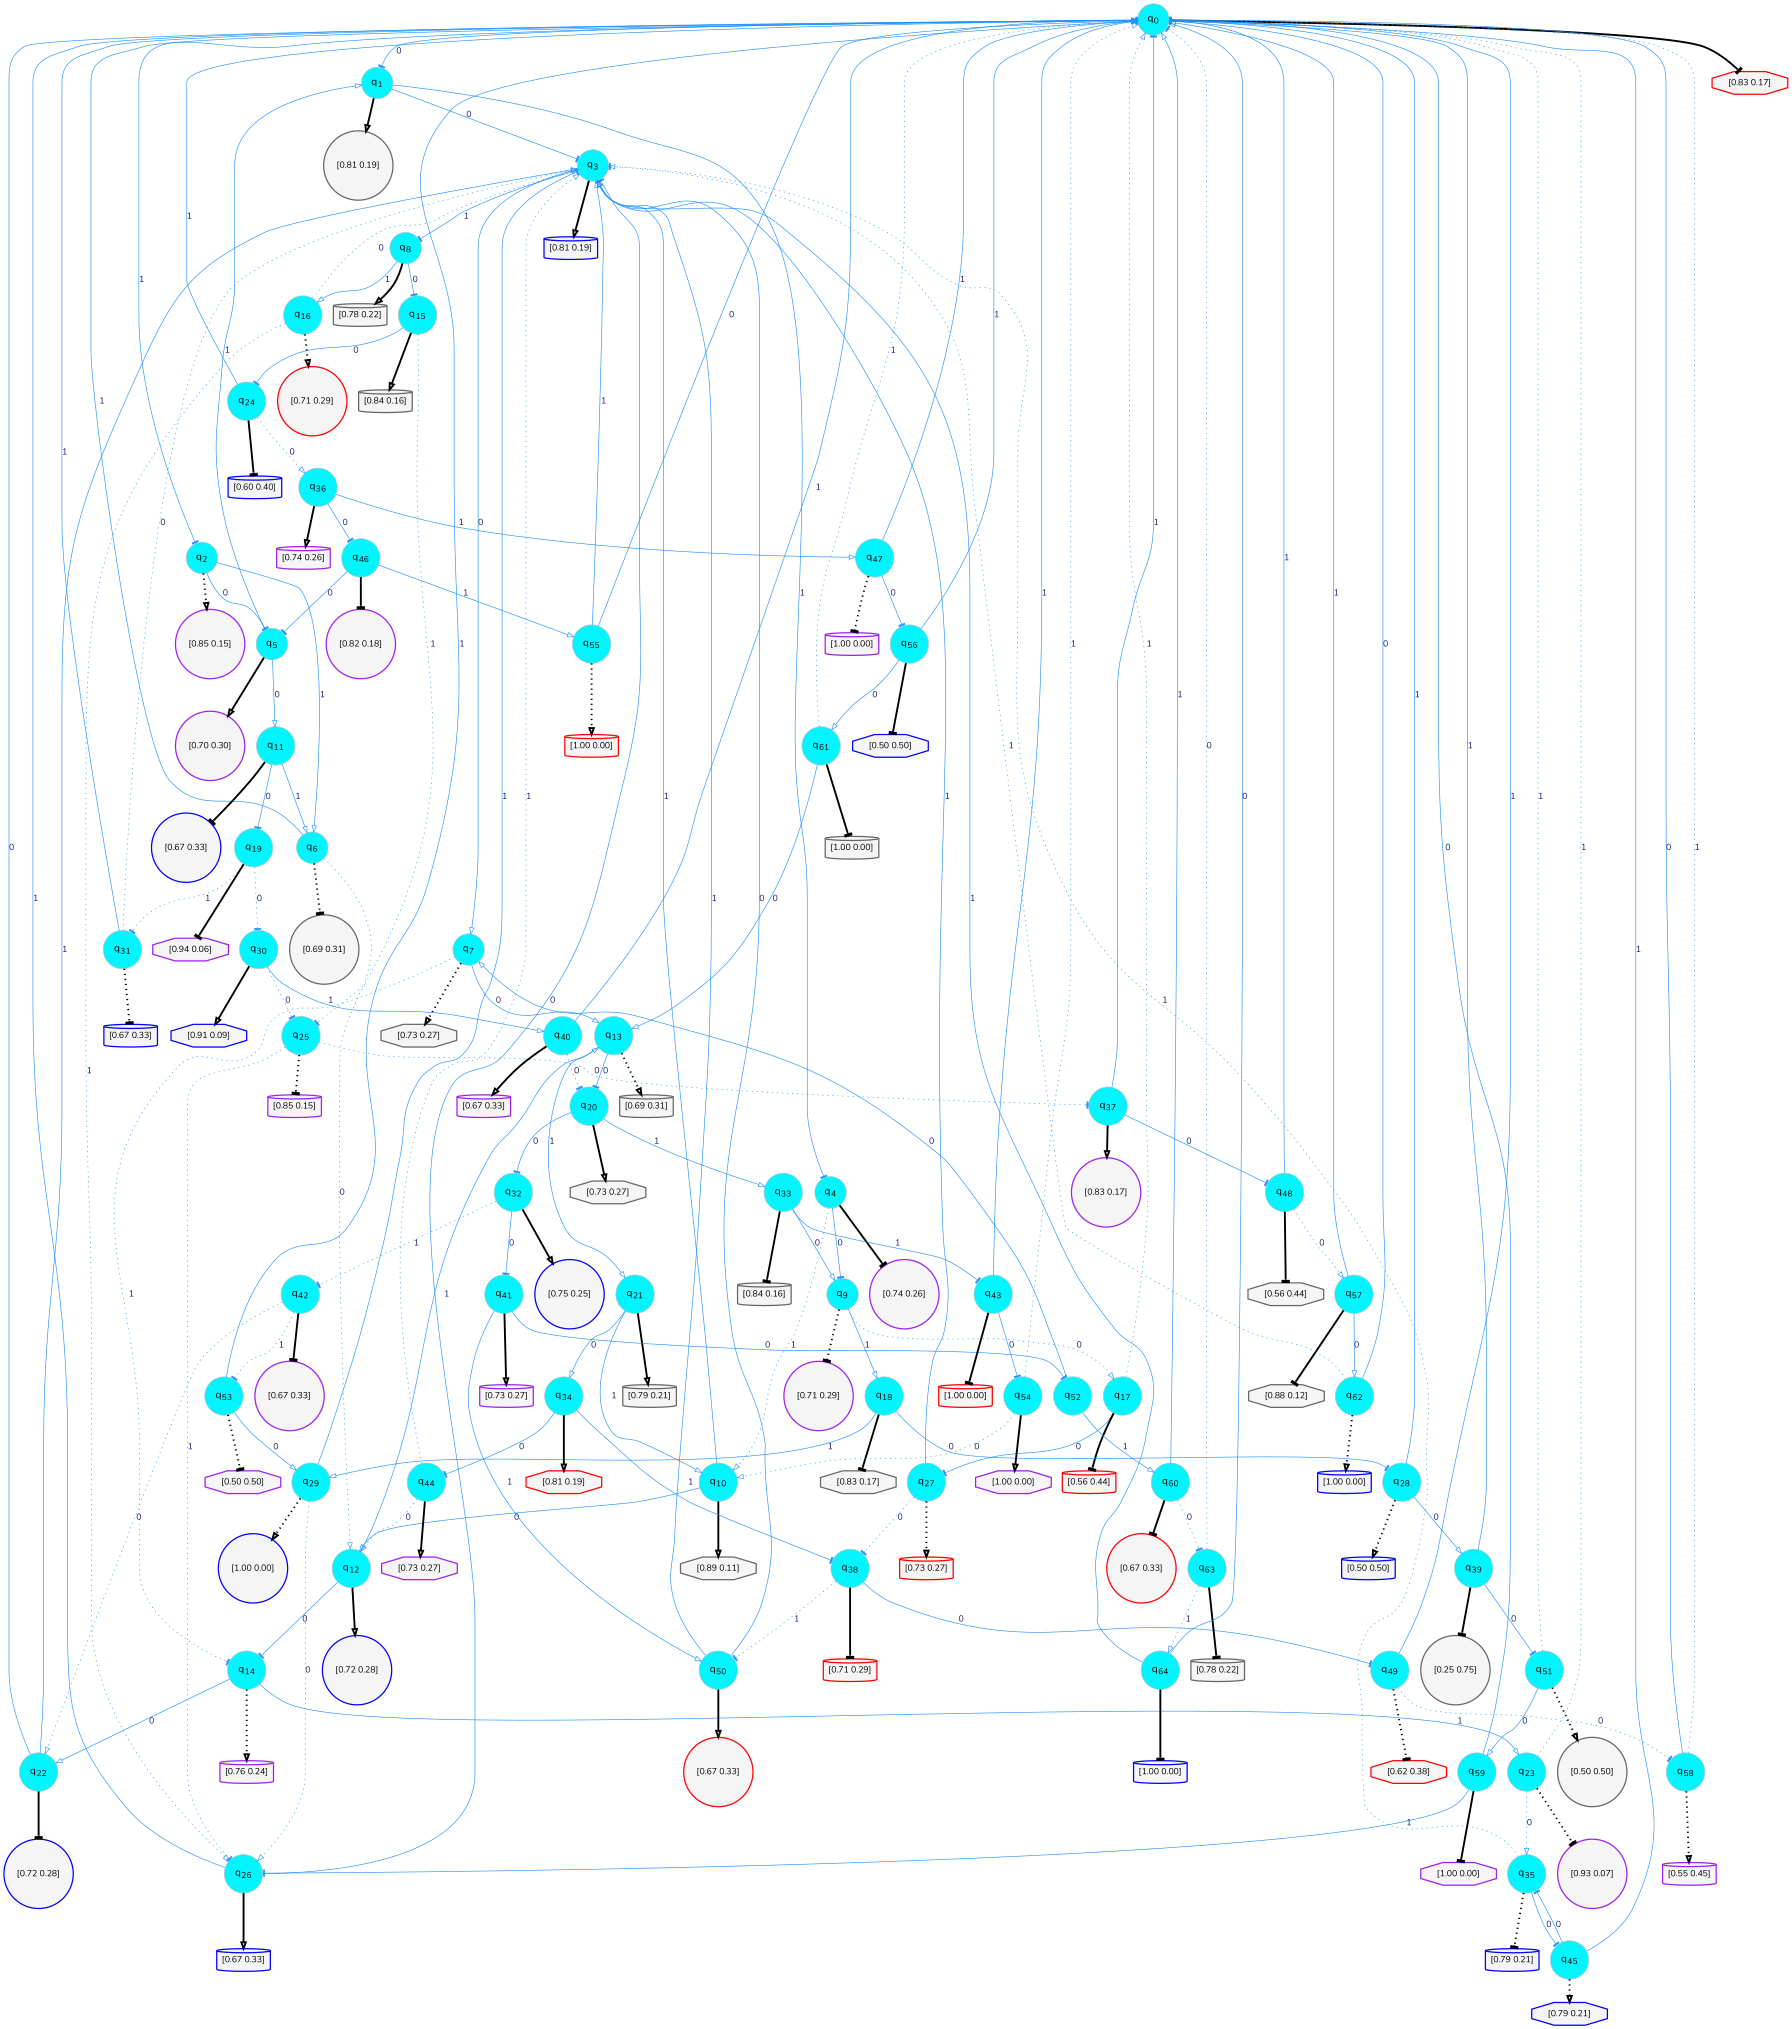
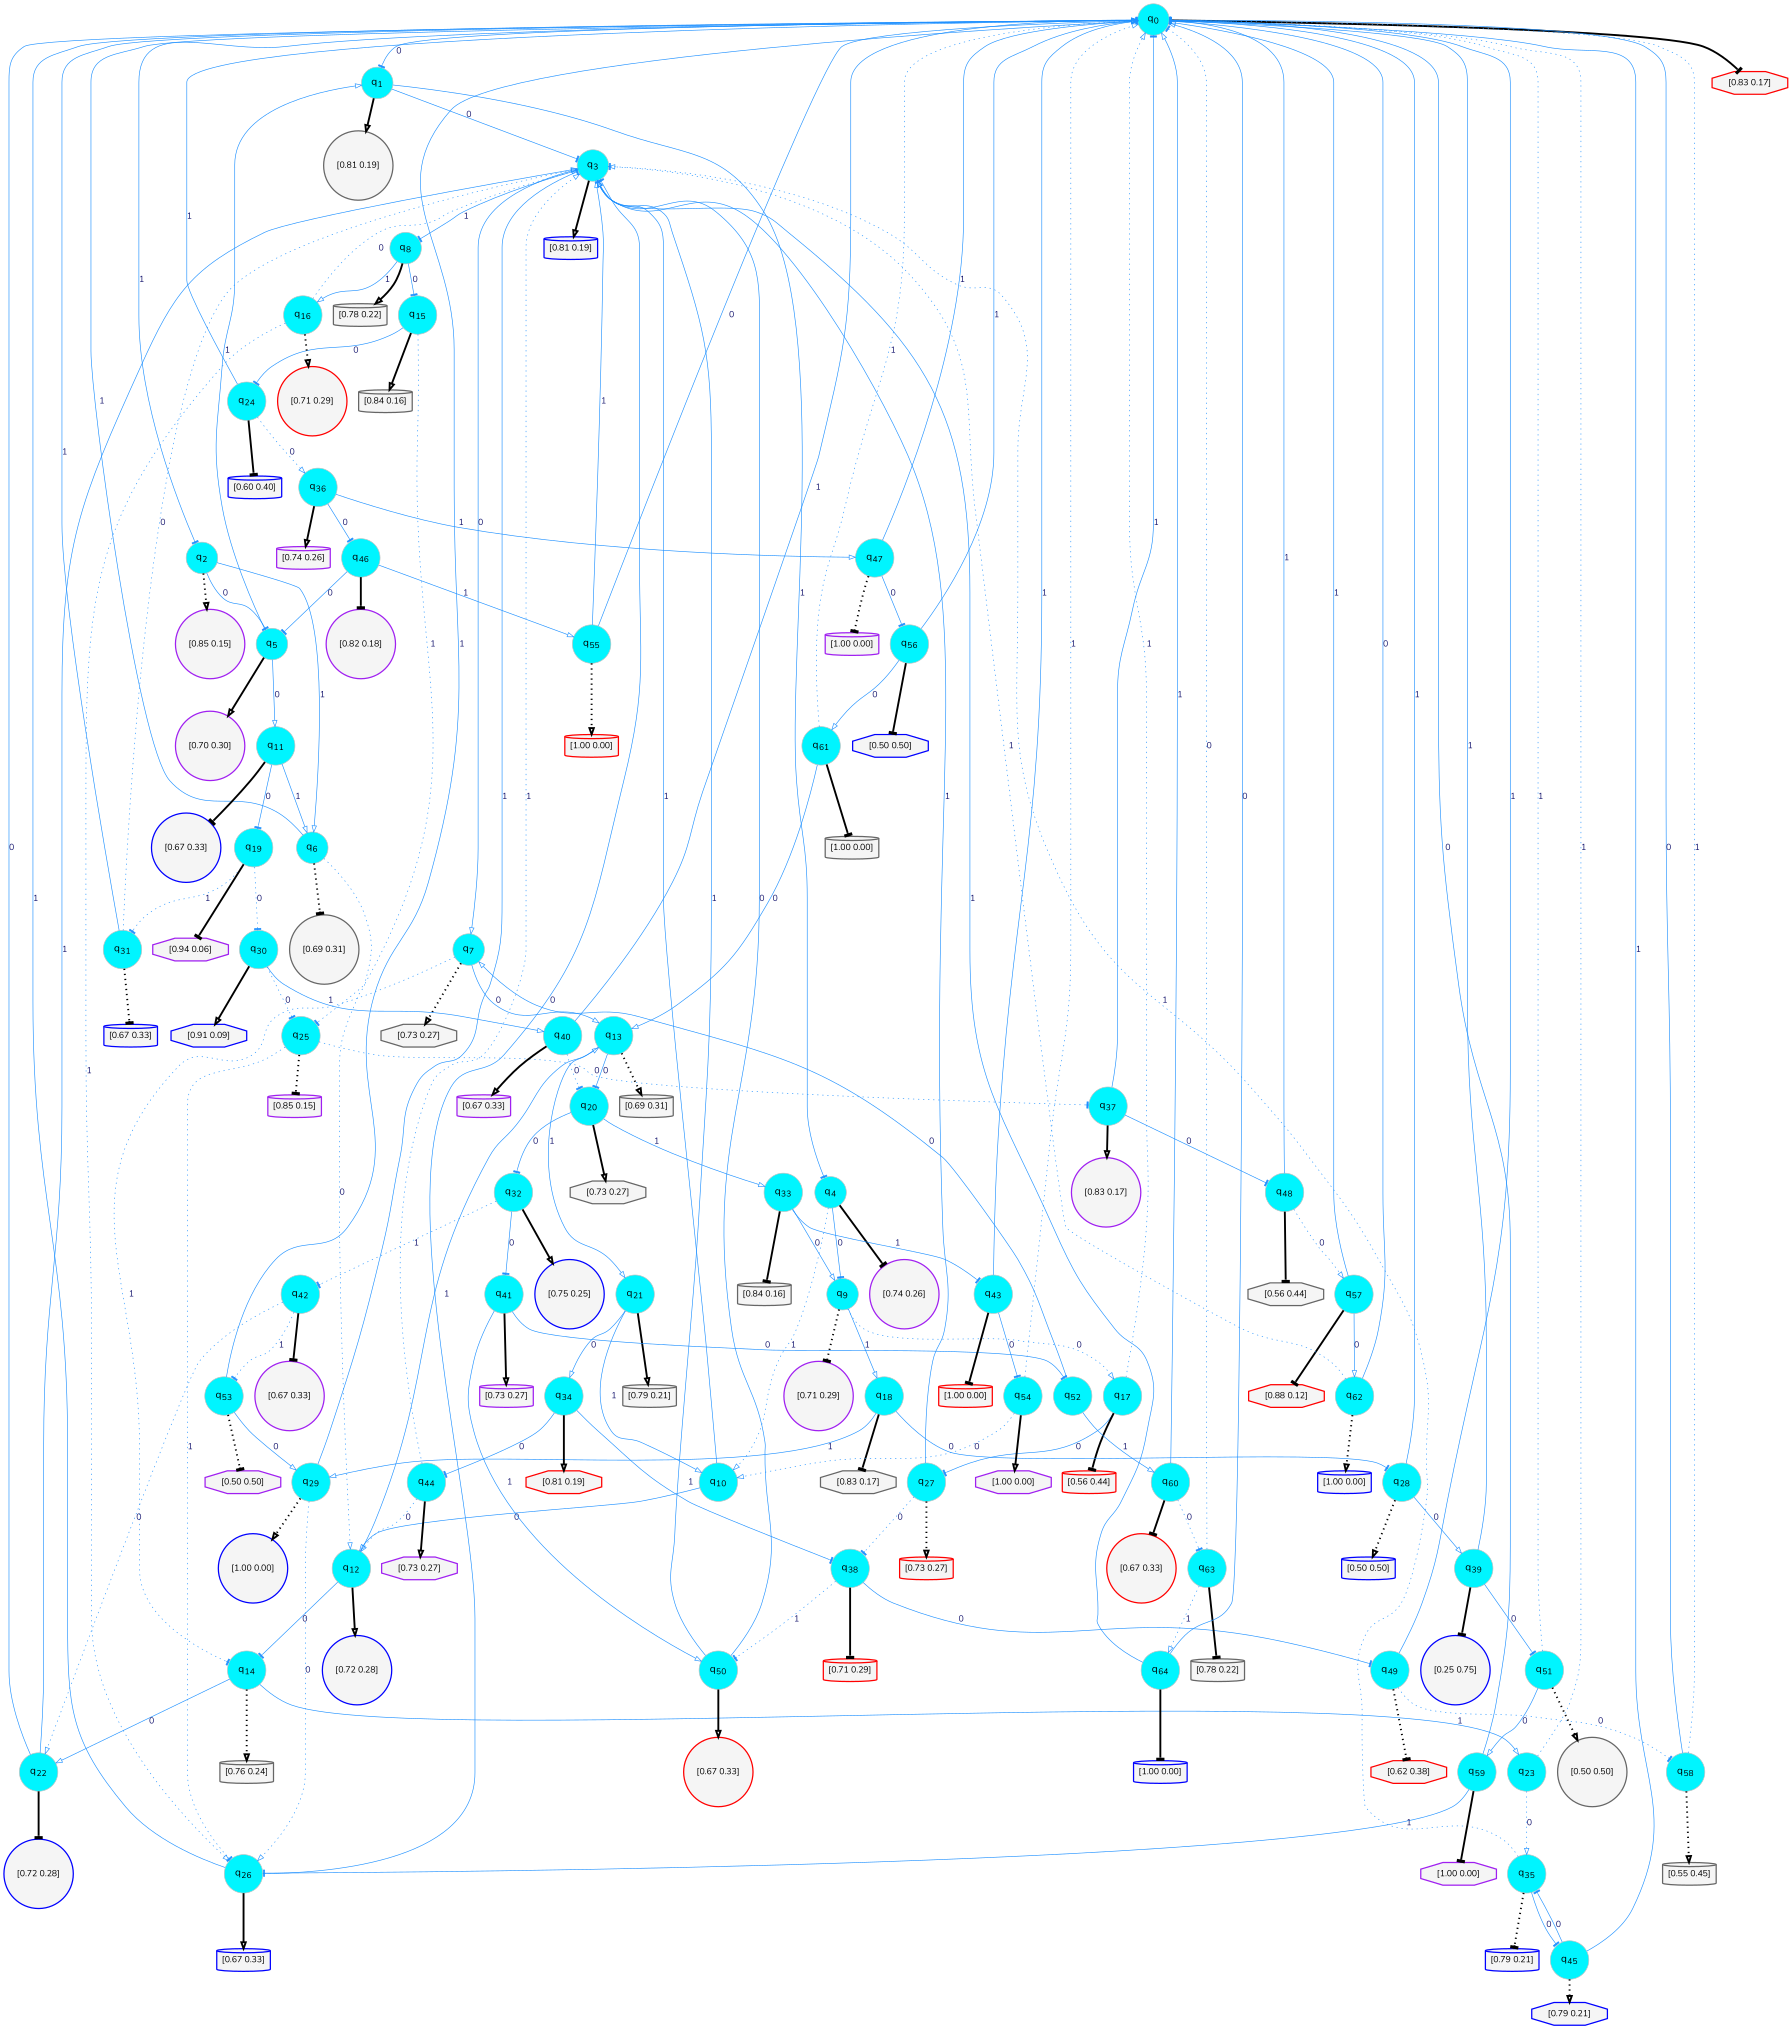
node "[0.88 0.12]": color gray40 -> red
node "[0.89 0.11]": removed
node "[0.25 0.75]": color gray40 -> blue
node "[0.76 0.24]": color purple -> gray40
node "[0.93 0.07]": removed
node "[0.55 0.45]": color purple -> gray40
